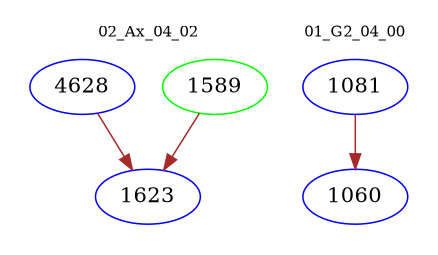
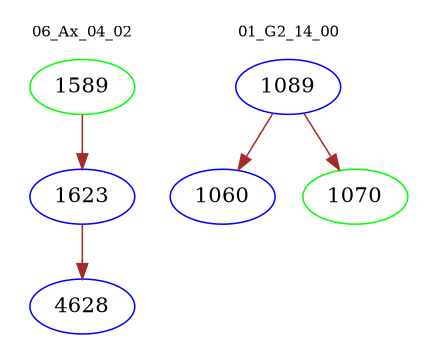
cluster "02_Ax_04_02": label "02_Ax_04_02" -> "06_Ax_04_02"
cluster "01_G2_04_00": label "01_G2_04_00" -> "01_G2_14_00"
node "1081": label "1081" -> "1089"
edge "4628" -> "1623": reversed
node "1070": added
